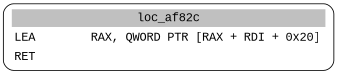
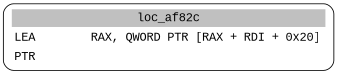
node "loc_af82c": text "RET" -> "PTR"
